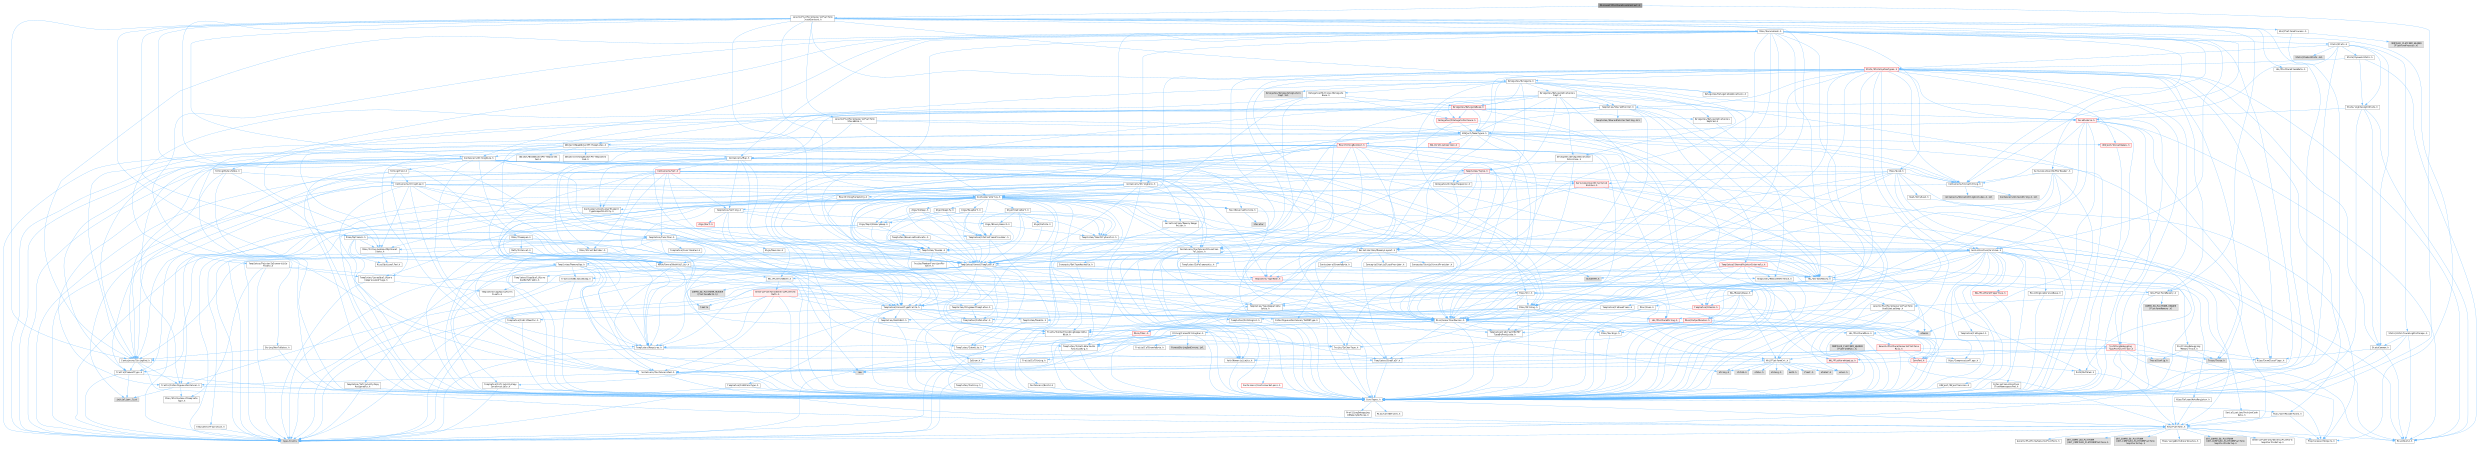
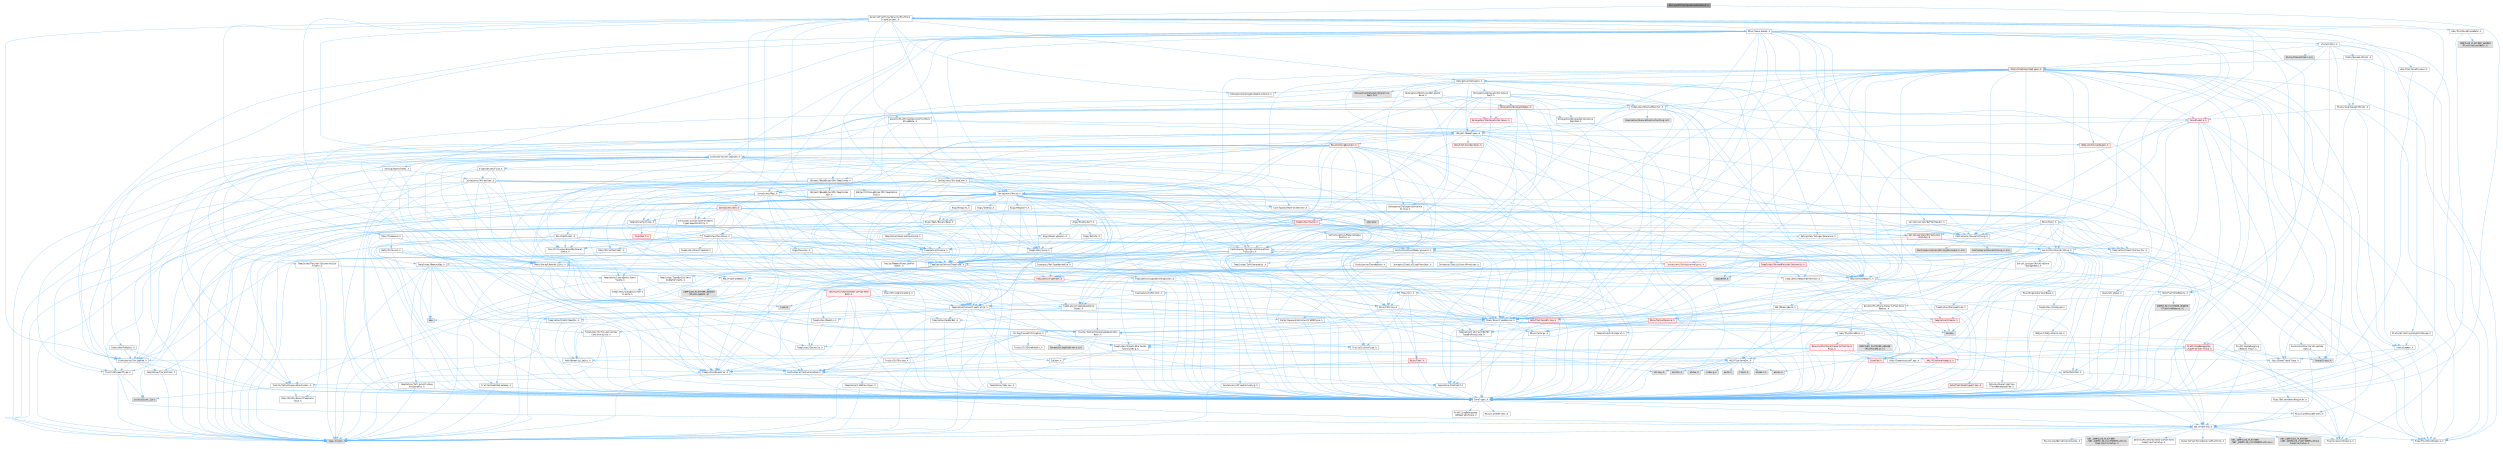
node "COMPILED_PLATFORM_HEADER (PlatformProcess.h)": removed
node "COMPILED_PLATFORM_HEADER (PlatformStackWalk.h)": added
edge "Stats/StatsSystemTypes.h" -> "Math/NumericLimits.h": now "Stats/StatsSystemTypes.h" -> "Containers/ContainerHelpers.h"
node "Delegates/DelegateInstance Interface.h": label "Delegates/DelegateInstance Interface.h" -> "Delegates/DelegateInstance String.h"
edge "UObject/NameTypes.h" -> "Templates/Atomic.h": removed
node "String/Find.h": label "String/Find.h" -> "GlobalStats/Find.h"
edge "Containers/Set.h" -> "Serialization/MemoryImage Writer.h": removed
edge "Serialization/Structured Archive.h" -> "Containers/Array.h": removed
edge "Delegates/MulticastDelegate Base.h" -> "Containers/ContainerAllocation Policies.h": added
node "Misc/ReverseIterate.h": label "Misc/ReverseIterate.h" -> "CoreTypes/ReverseIterate.h"
edge "Containers/StringView.h" -> "Templates/UnrealTemplate.h": added
edge "Containers/Map.h" -> "Templates/UnrealTemplate.h": added
node "Templates/StaticClassProvider.h": label "Templates/StaticClassProvider.h" -> "Templates/Less.h"
edge "Algo/StableSort.h" -> "Templates/Invoke.h": removed
edge "Containers/StringConv.h" -> "Templates/IsArray.h": added
edge "Serialization/MemoryLayout.h" -> "HAL/UnrealMemory.h": added
edge "Misc/Guid.h" -> "Misc/AssertionMacros.h": removed
node "Misc/OptionalFwd.h": removed
node "Serialization/ArchiveSave PackageData.h": added
node "Templates/LosesQualifiers CompressionFlags.h": label "Templates/LosesQualifiers CompressionFlags.h" -> "Templates/LosesQualifiers FromTo.h"
edge "Math/UnrealMathUtility.h" -> "type_traits": now "Templates/TypeCompatible Bytes.h" -> "type_traits"
node "Misc/Exec.h": removed
node "GenericPlatform/GenericPlatform UseBitwiseSwap.h": label "GenericPlatform/GenericPlatform UseBitwiseSwap.h" -> "GenericPlatform/GenericPlatform Memory.h"
edge "Templates/UnrealTypeTraits.h" -> "Templates/IsPointer.h": reversed
node "String/HexToBytes.h": label "String/HexToBytes.h" -> "State/HexToBytes.h"
edge "ProfilingDebugging /MemoryTrace.h" -> "Trace/Trace.h": now "Serialization/ArchiveCook Data.h" -> "Trace/Trace.h"
node "Trace/Config.h": removed
edge "HAL/PlatformCrt.h" -> "new": now "HAL/PlatformCrt.h" -> "Templates/Requires.h"
edge "Containers/StringFwd.h" -> "Traits/IsContiguousContainer.h": now "Containers/StringFwd.h" -> "Templates/Projection.h"
node "Containers/Build.h": label "Containers/Build.h" -> "Containers/AllowShrinking.h"
node "Misc/Build.h": label "Misc/Build.h" -> "Misc/PlatformAtomics.h"
